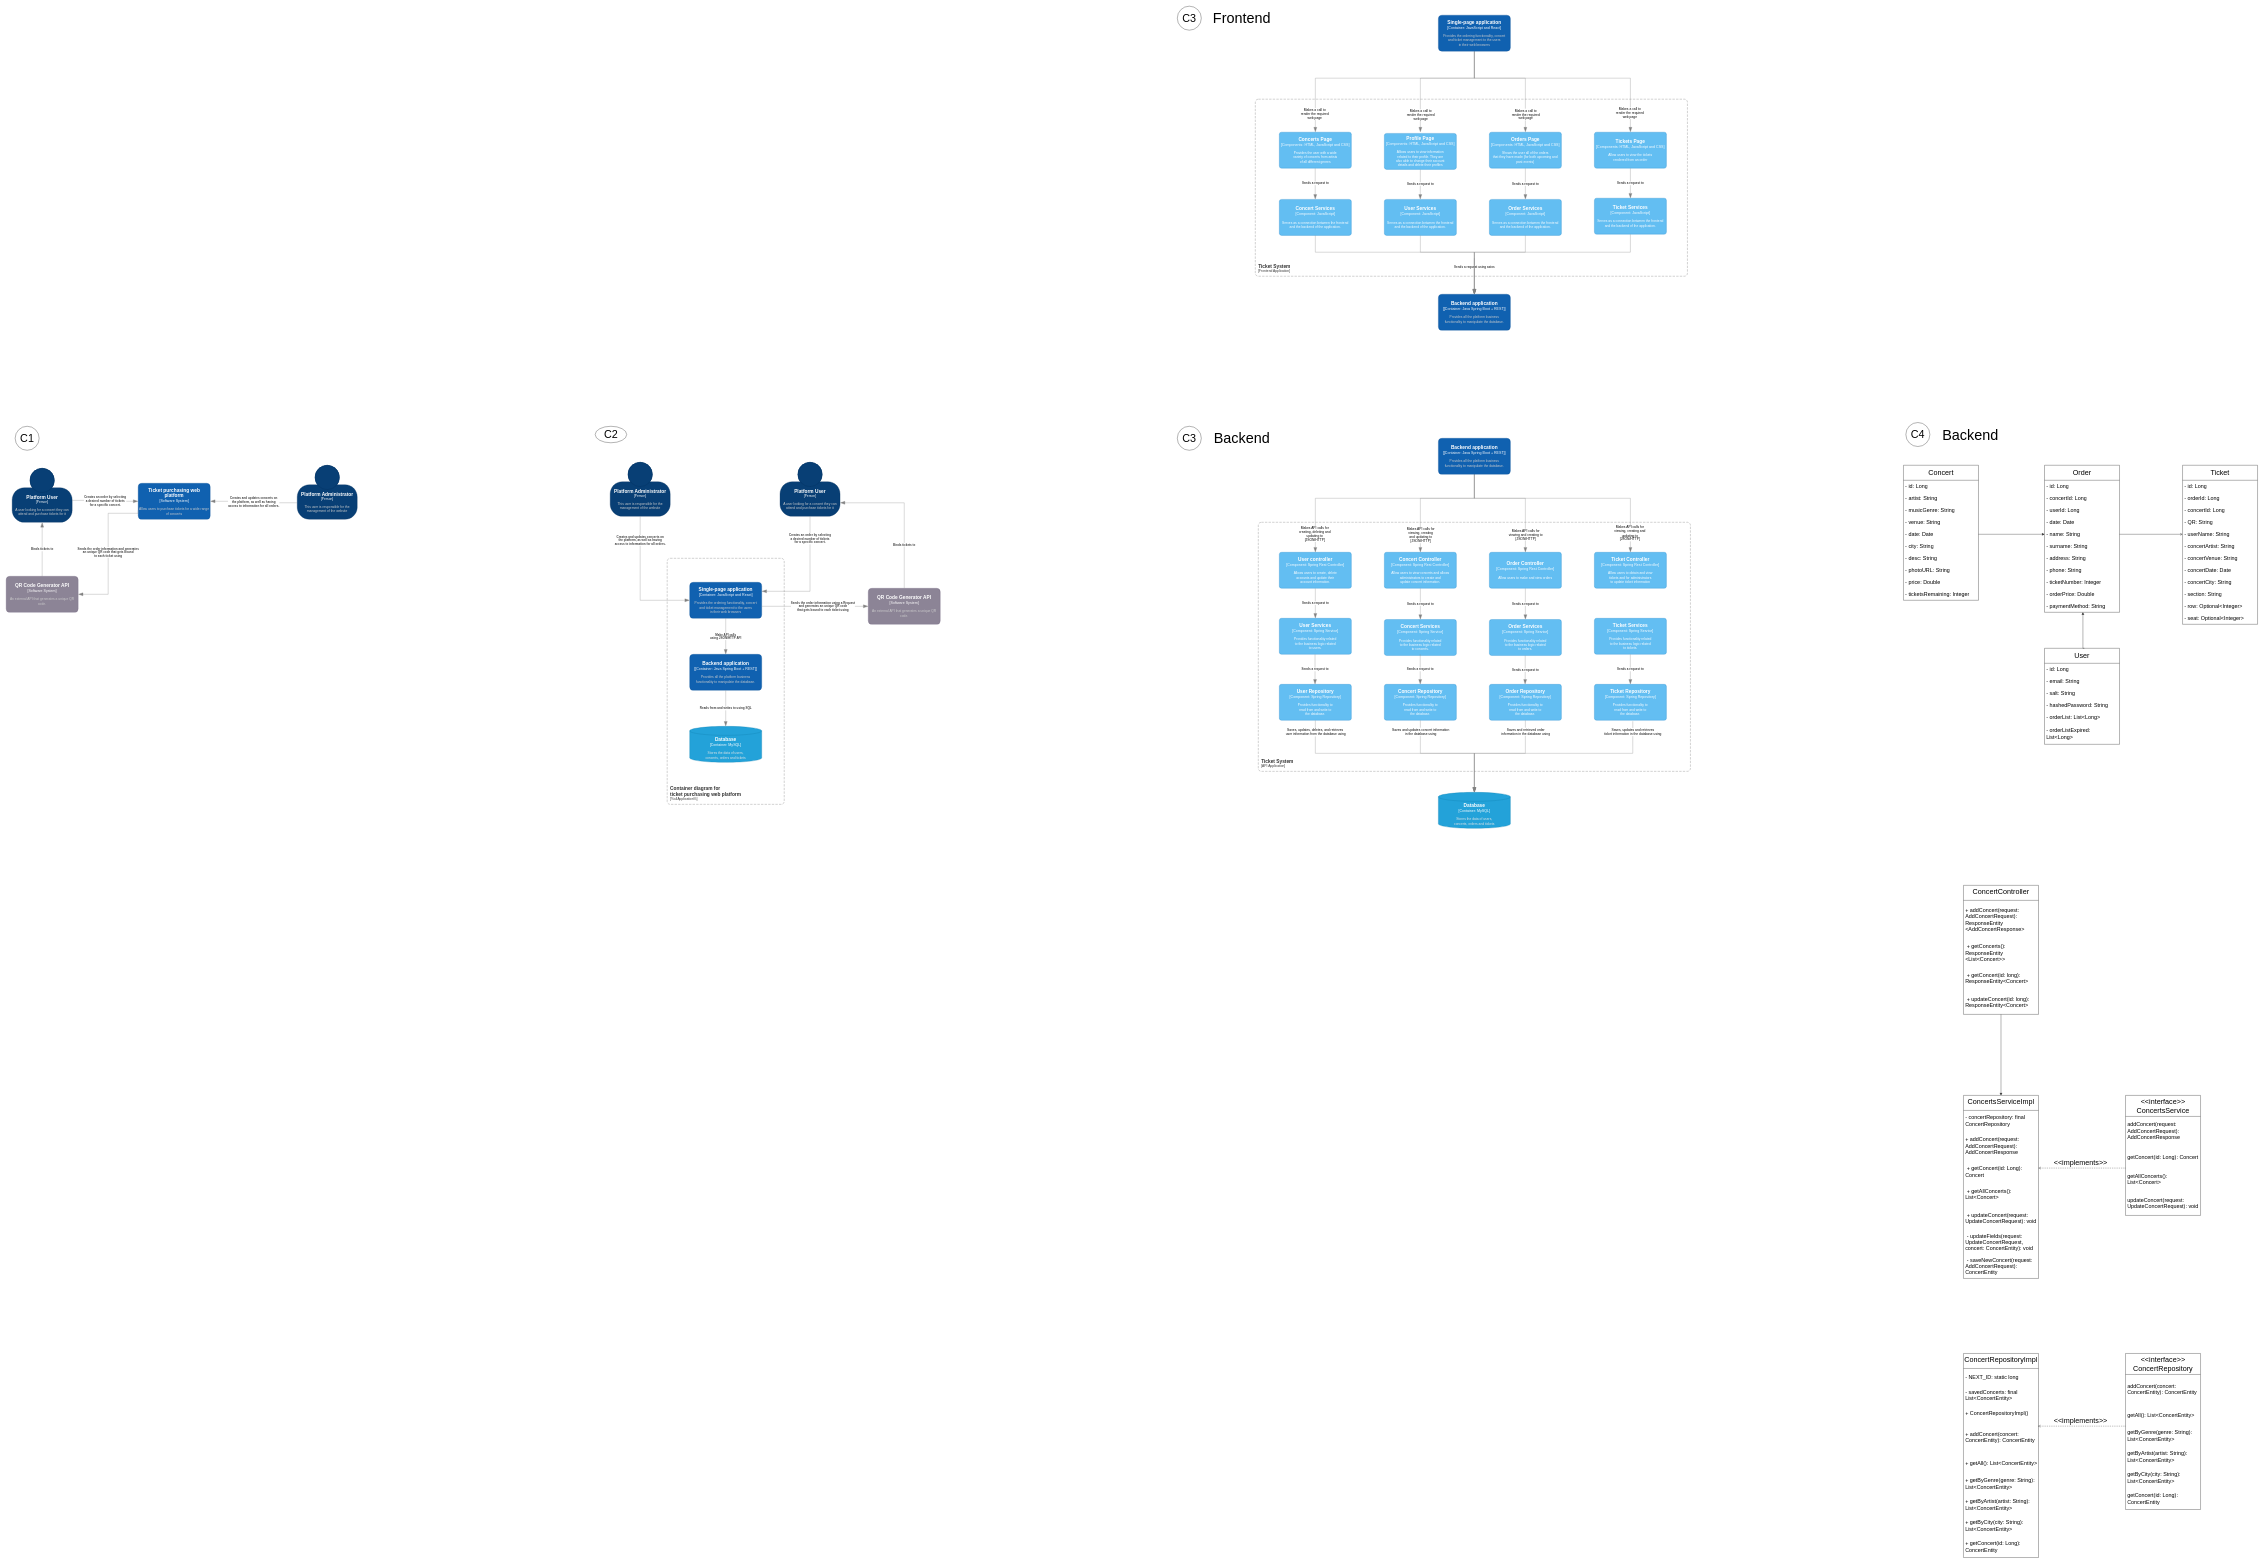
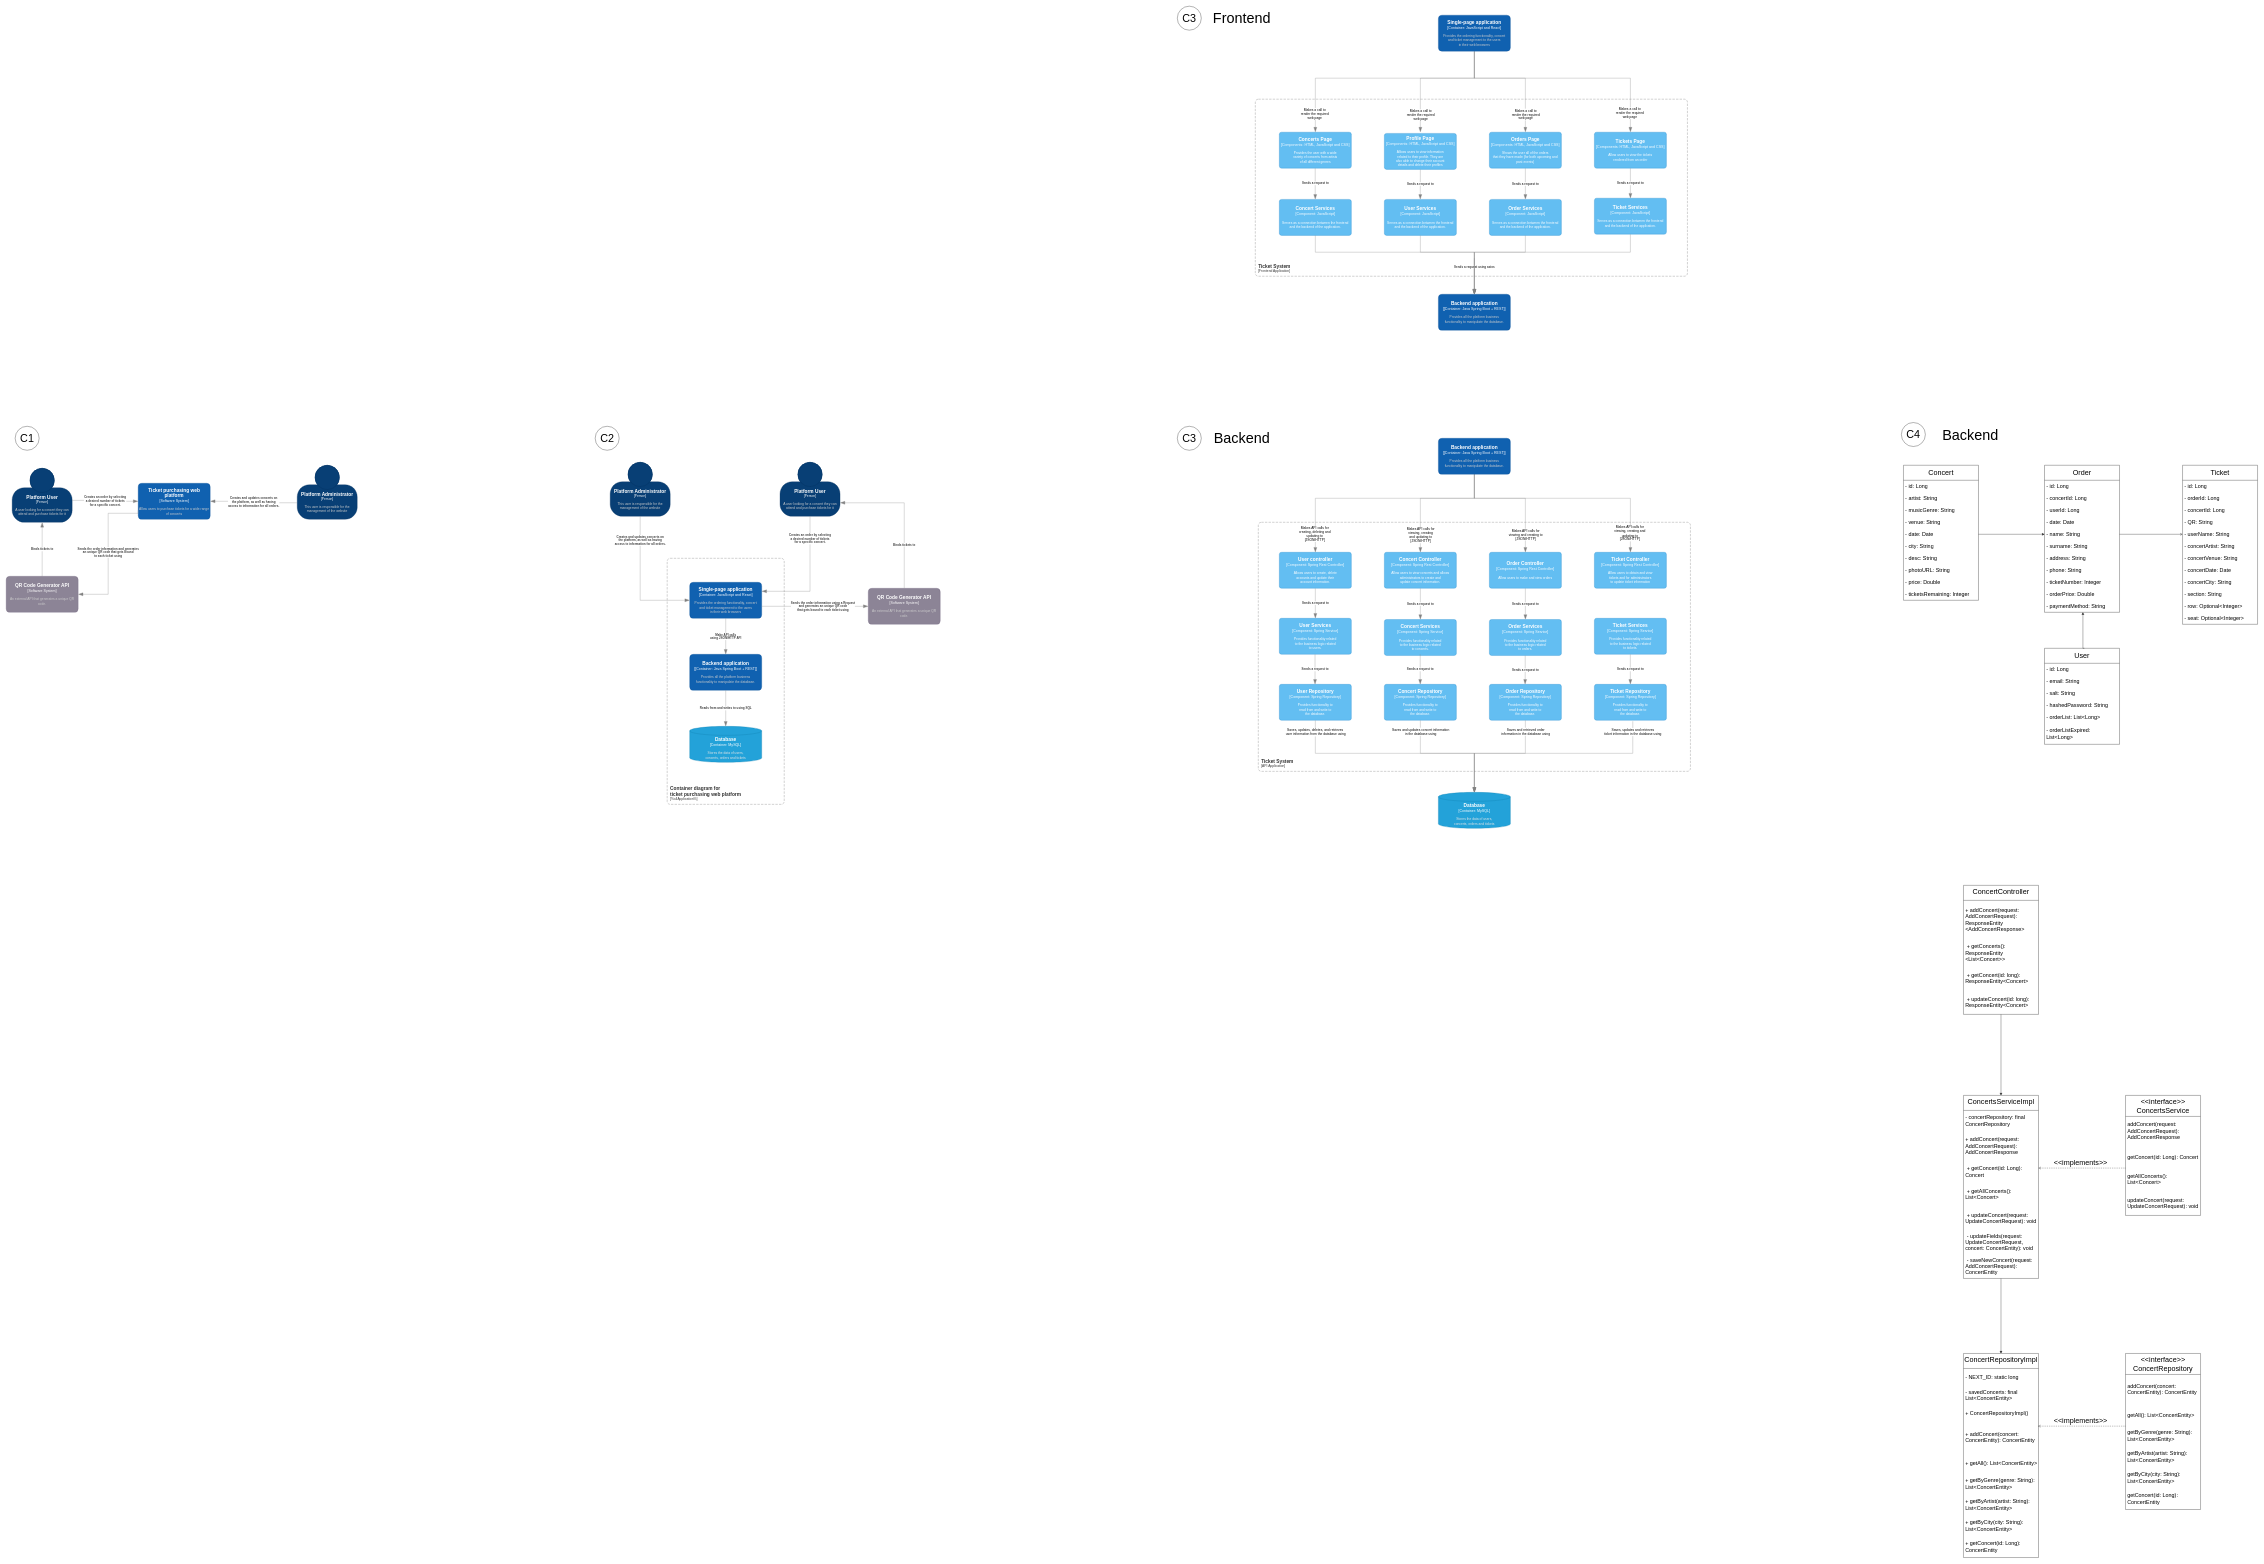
node "C2": size 32x17 -> 24x24
node "C4": moved (1917, 434) -> (1913, 434)
edge "ConcertsServiceImpl" -> "ConcertRepositoryImpl": added
